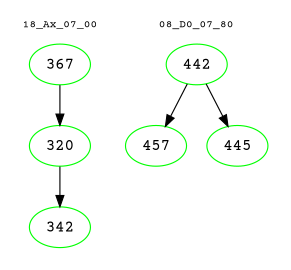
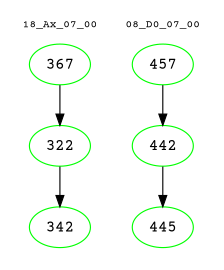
cluster "08_D0_07_80": label "08_D0_07_80" -> "08_D0_07_00"
edge "442" -> "457": reversed
node "320": label "320" -> "322"
